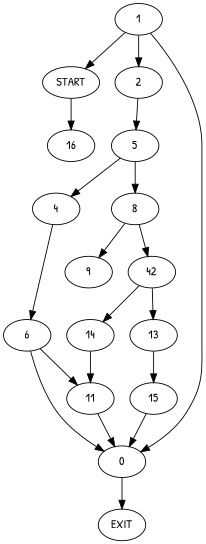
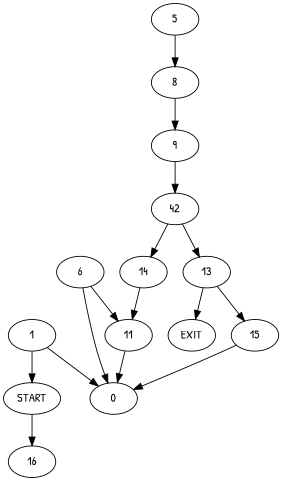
node "2": removed
node "4": removed
edge "8" -> "42": now "9" -> "42"
edge "0" -> "EXIT": now "13" -> "EXIT"
